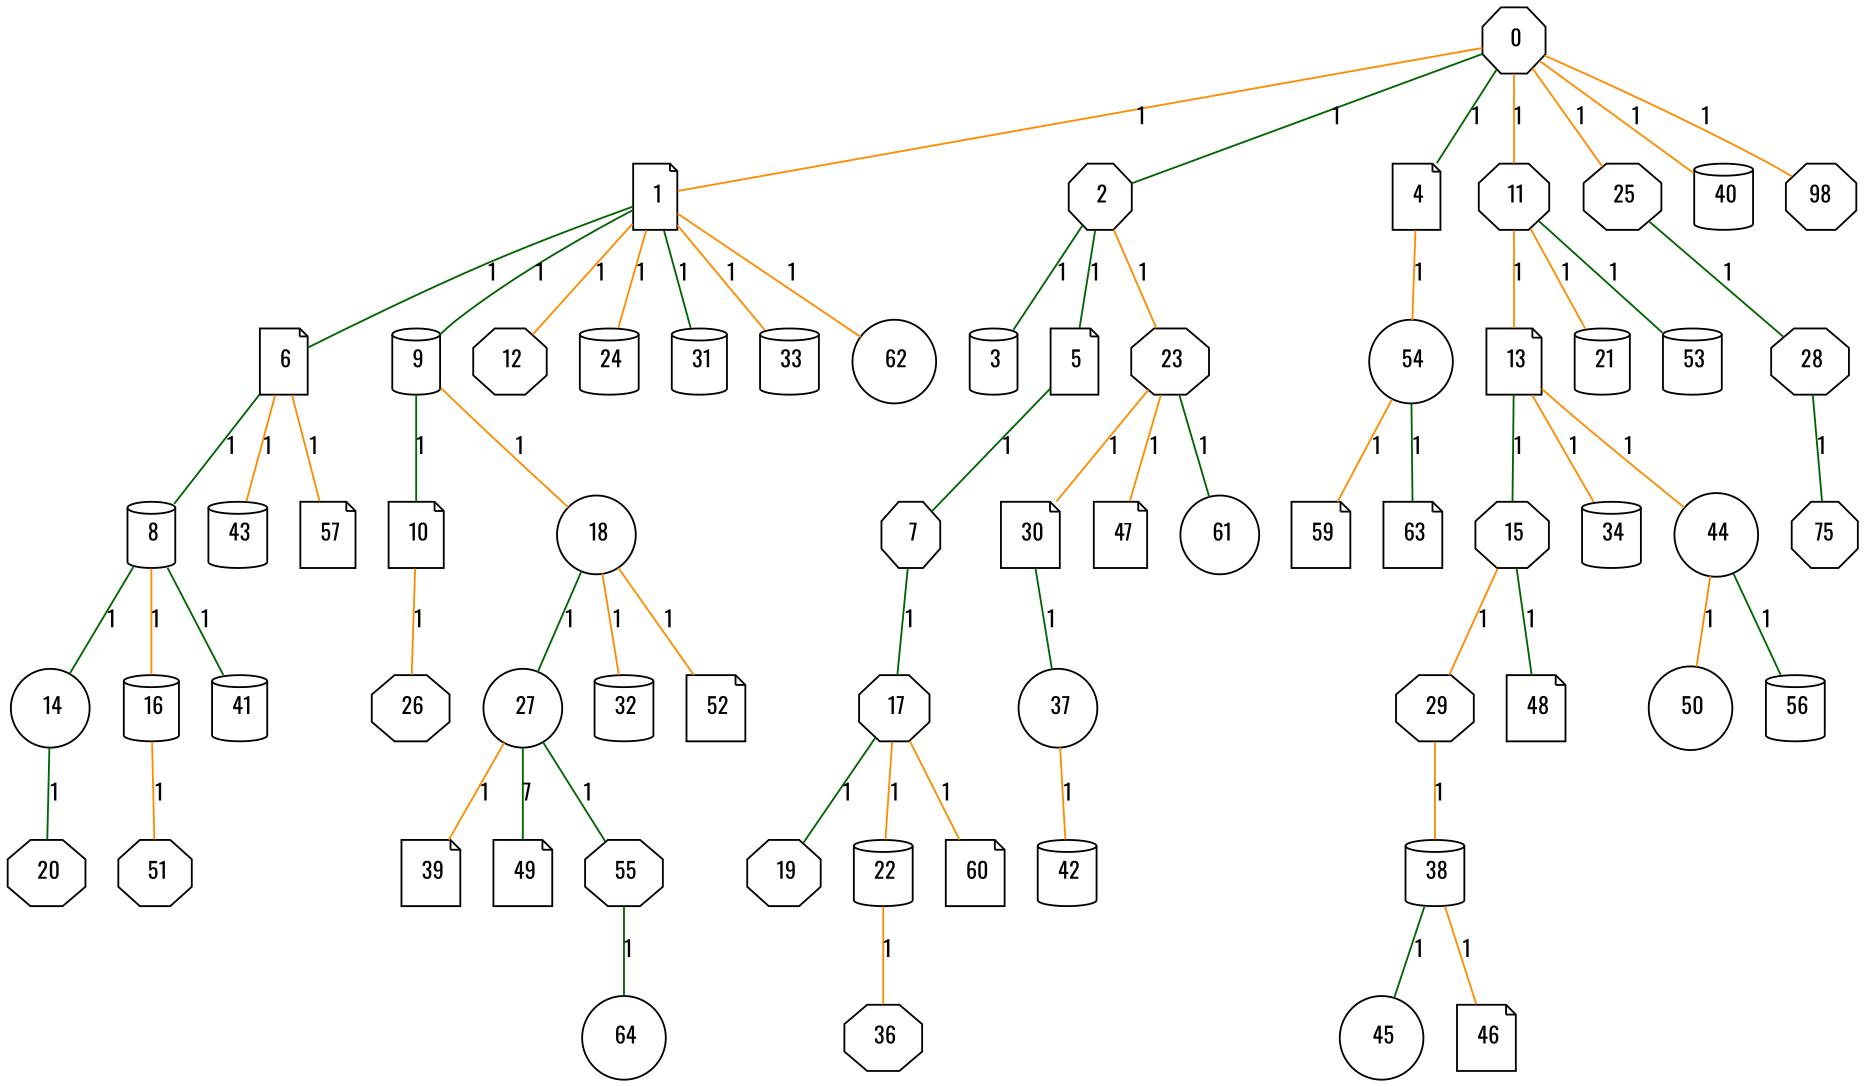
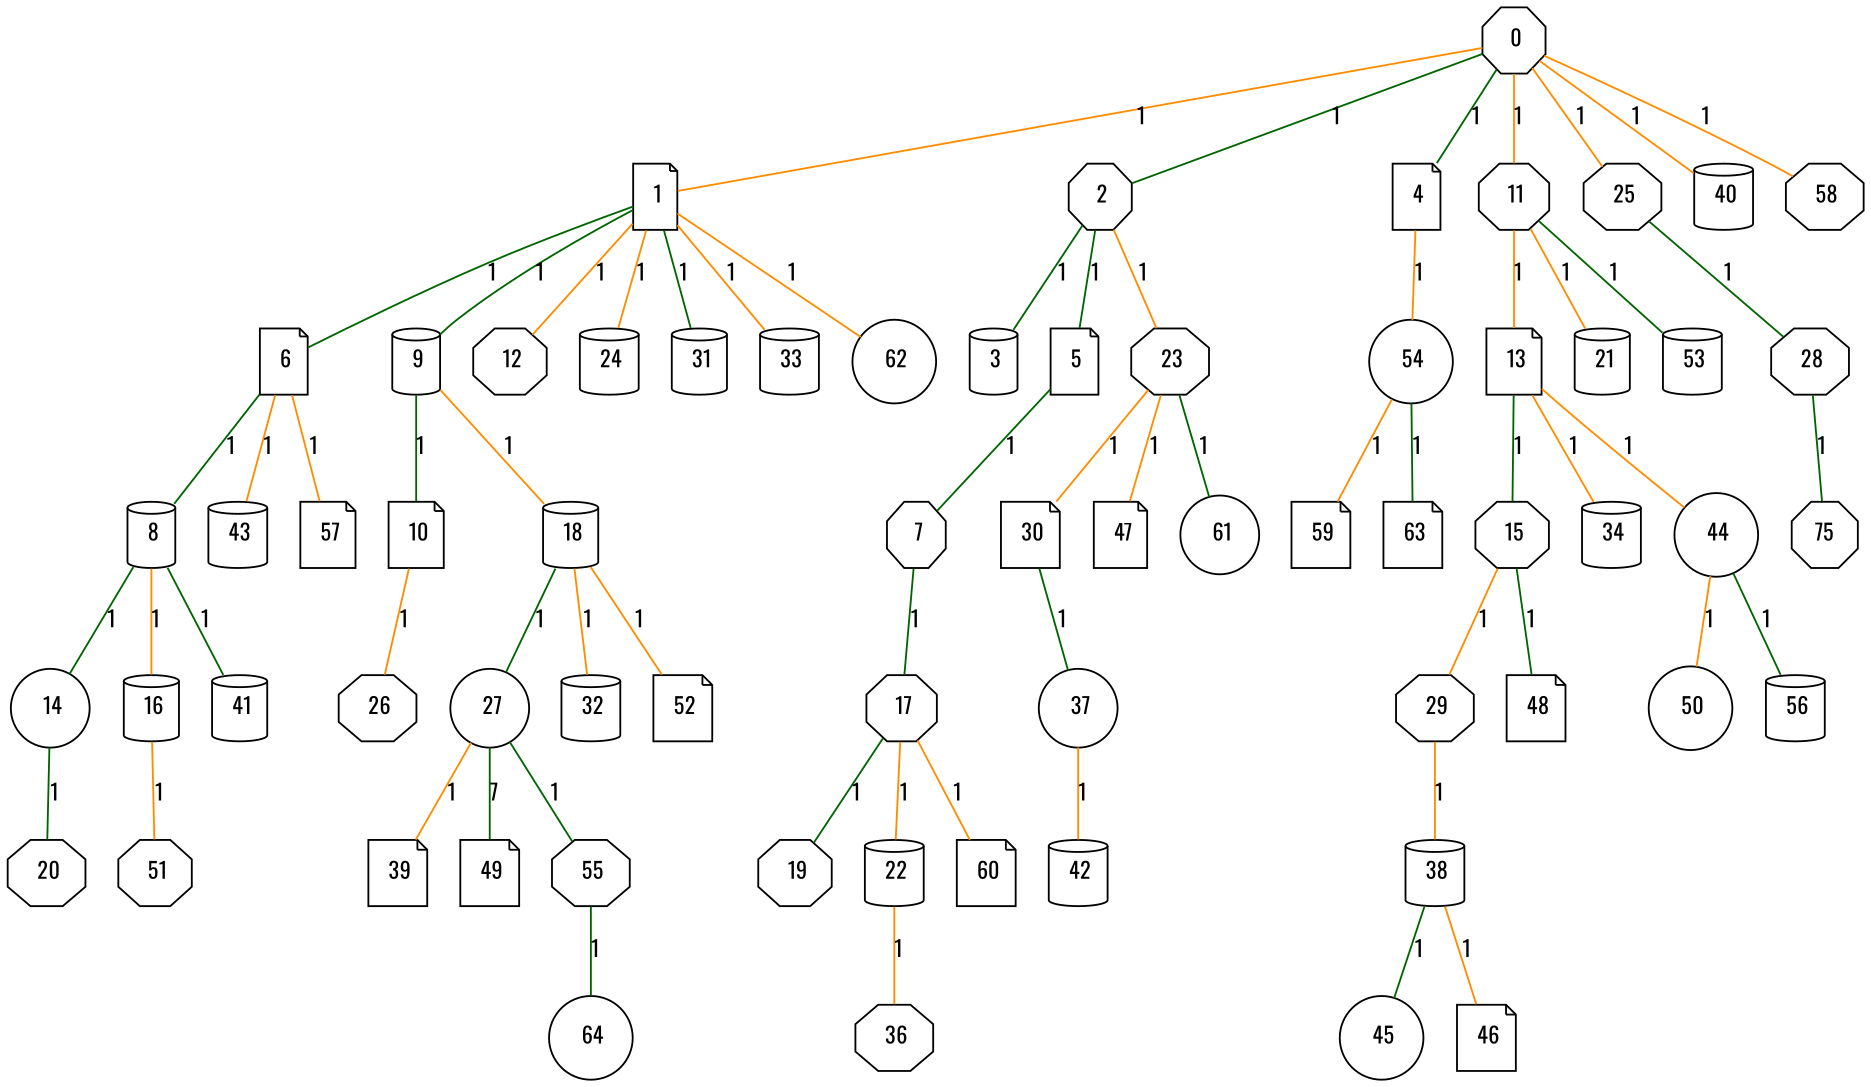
node "98": label "98" -> "58"
node "18": shape circle -> cylinder
